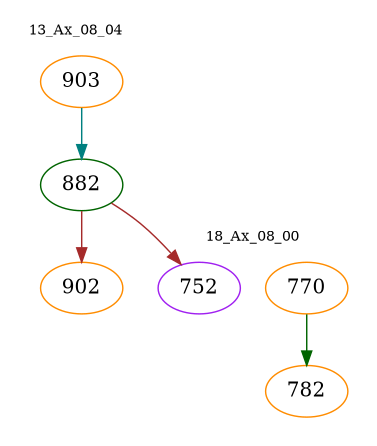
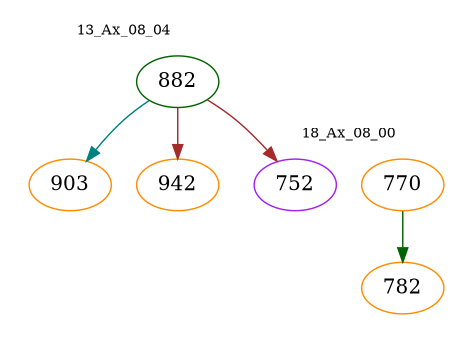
edge "903" -> "882": reversed
node "902": label "902" -> "942"
